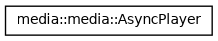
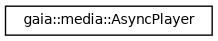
node "media::media::AsyncPlayer": label "media::media::AsyncPlayer" -> "gaia::media::AsyncPlayer"
